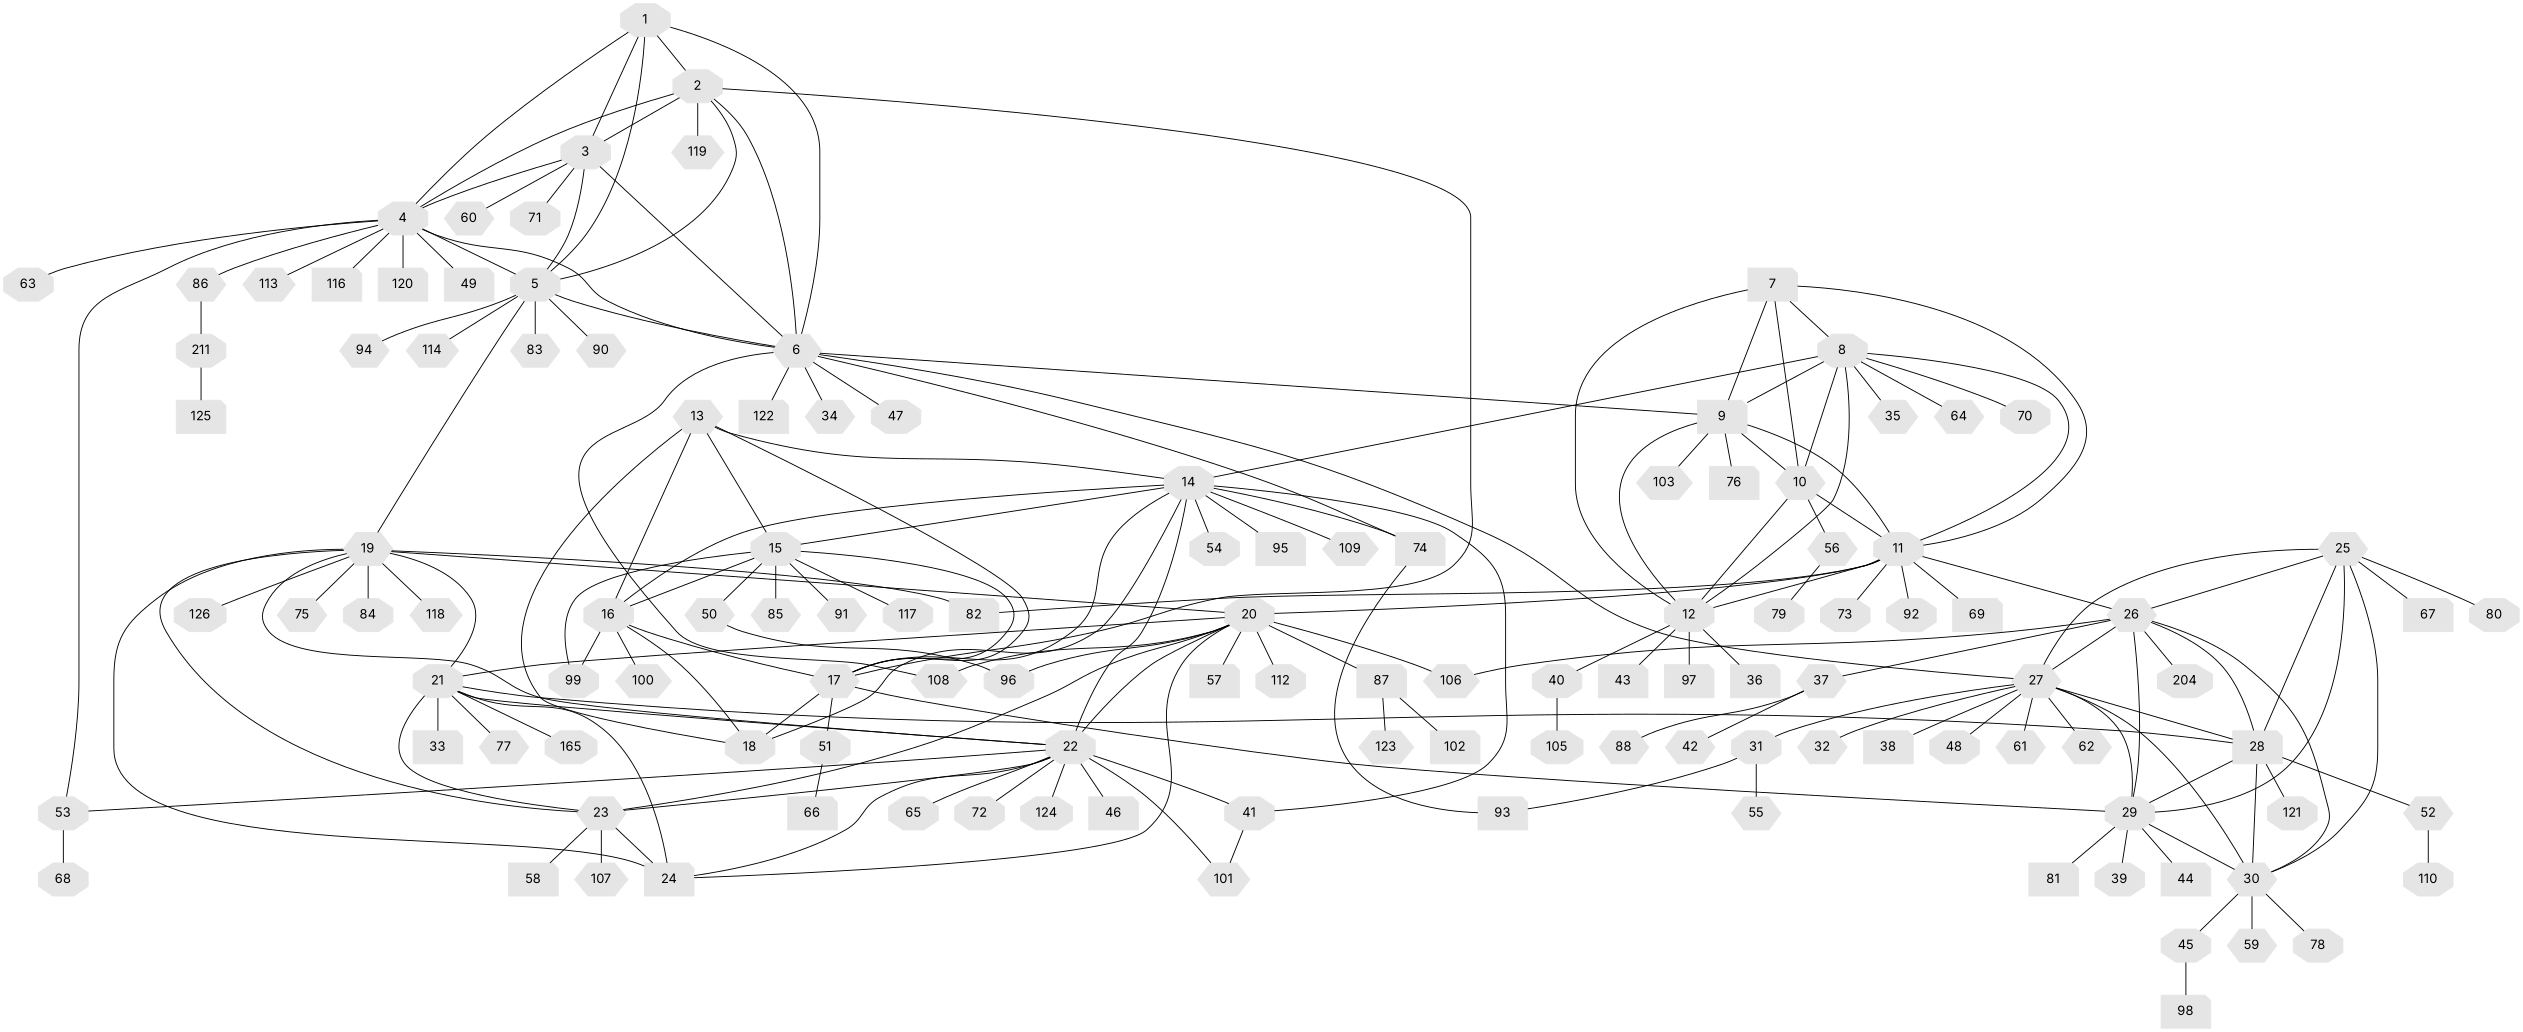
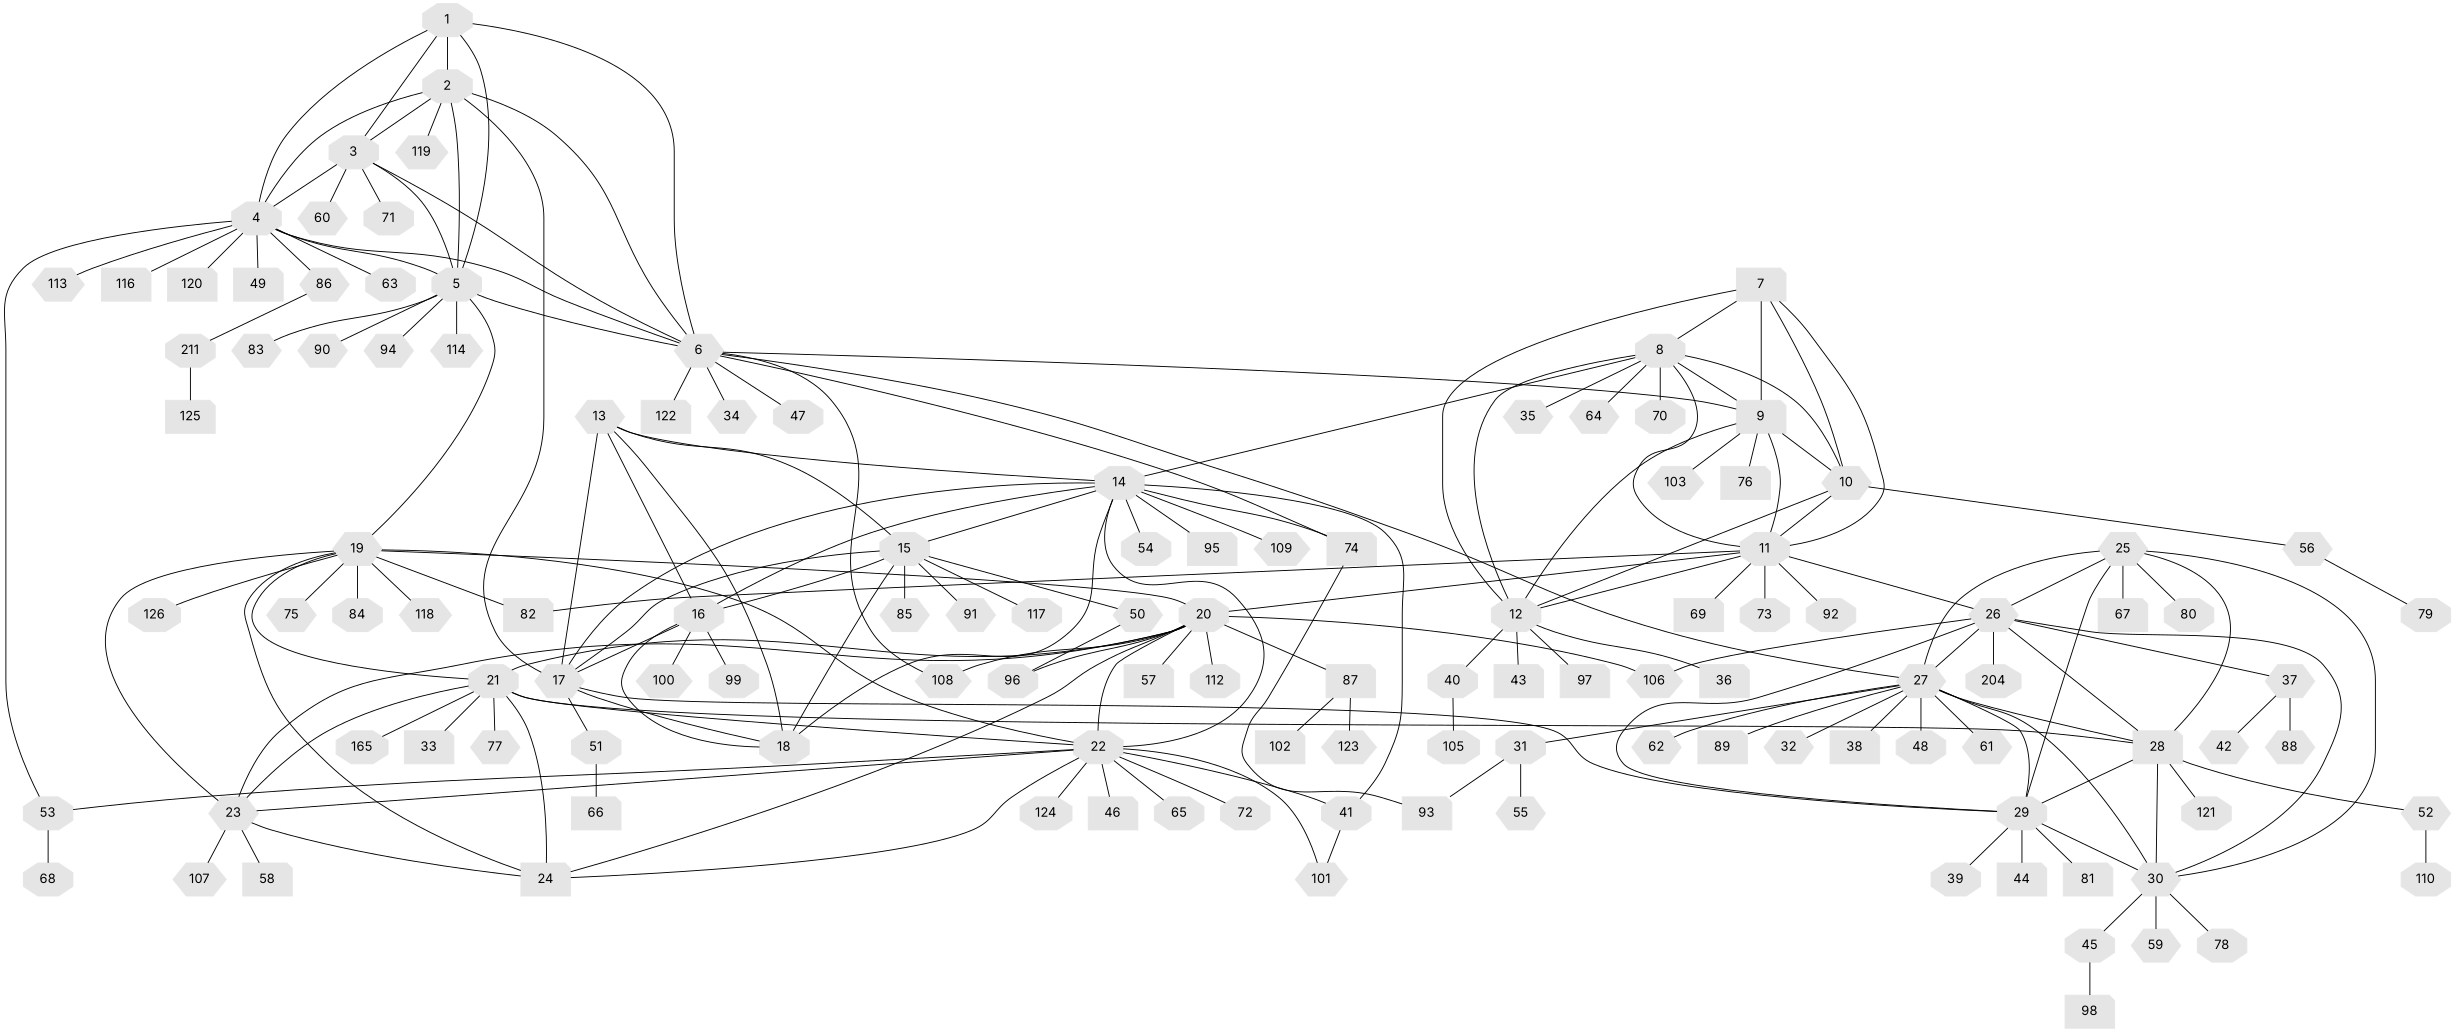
edge "15" -- "99": now "15" -- "18"
node "89": added
